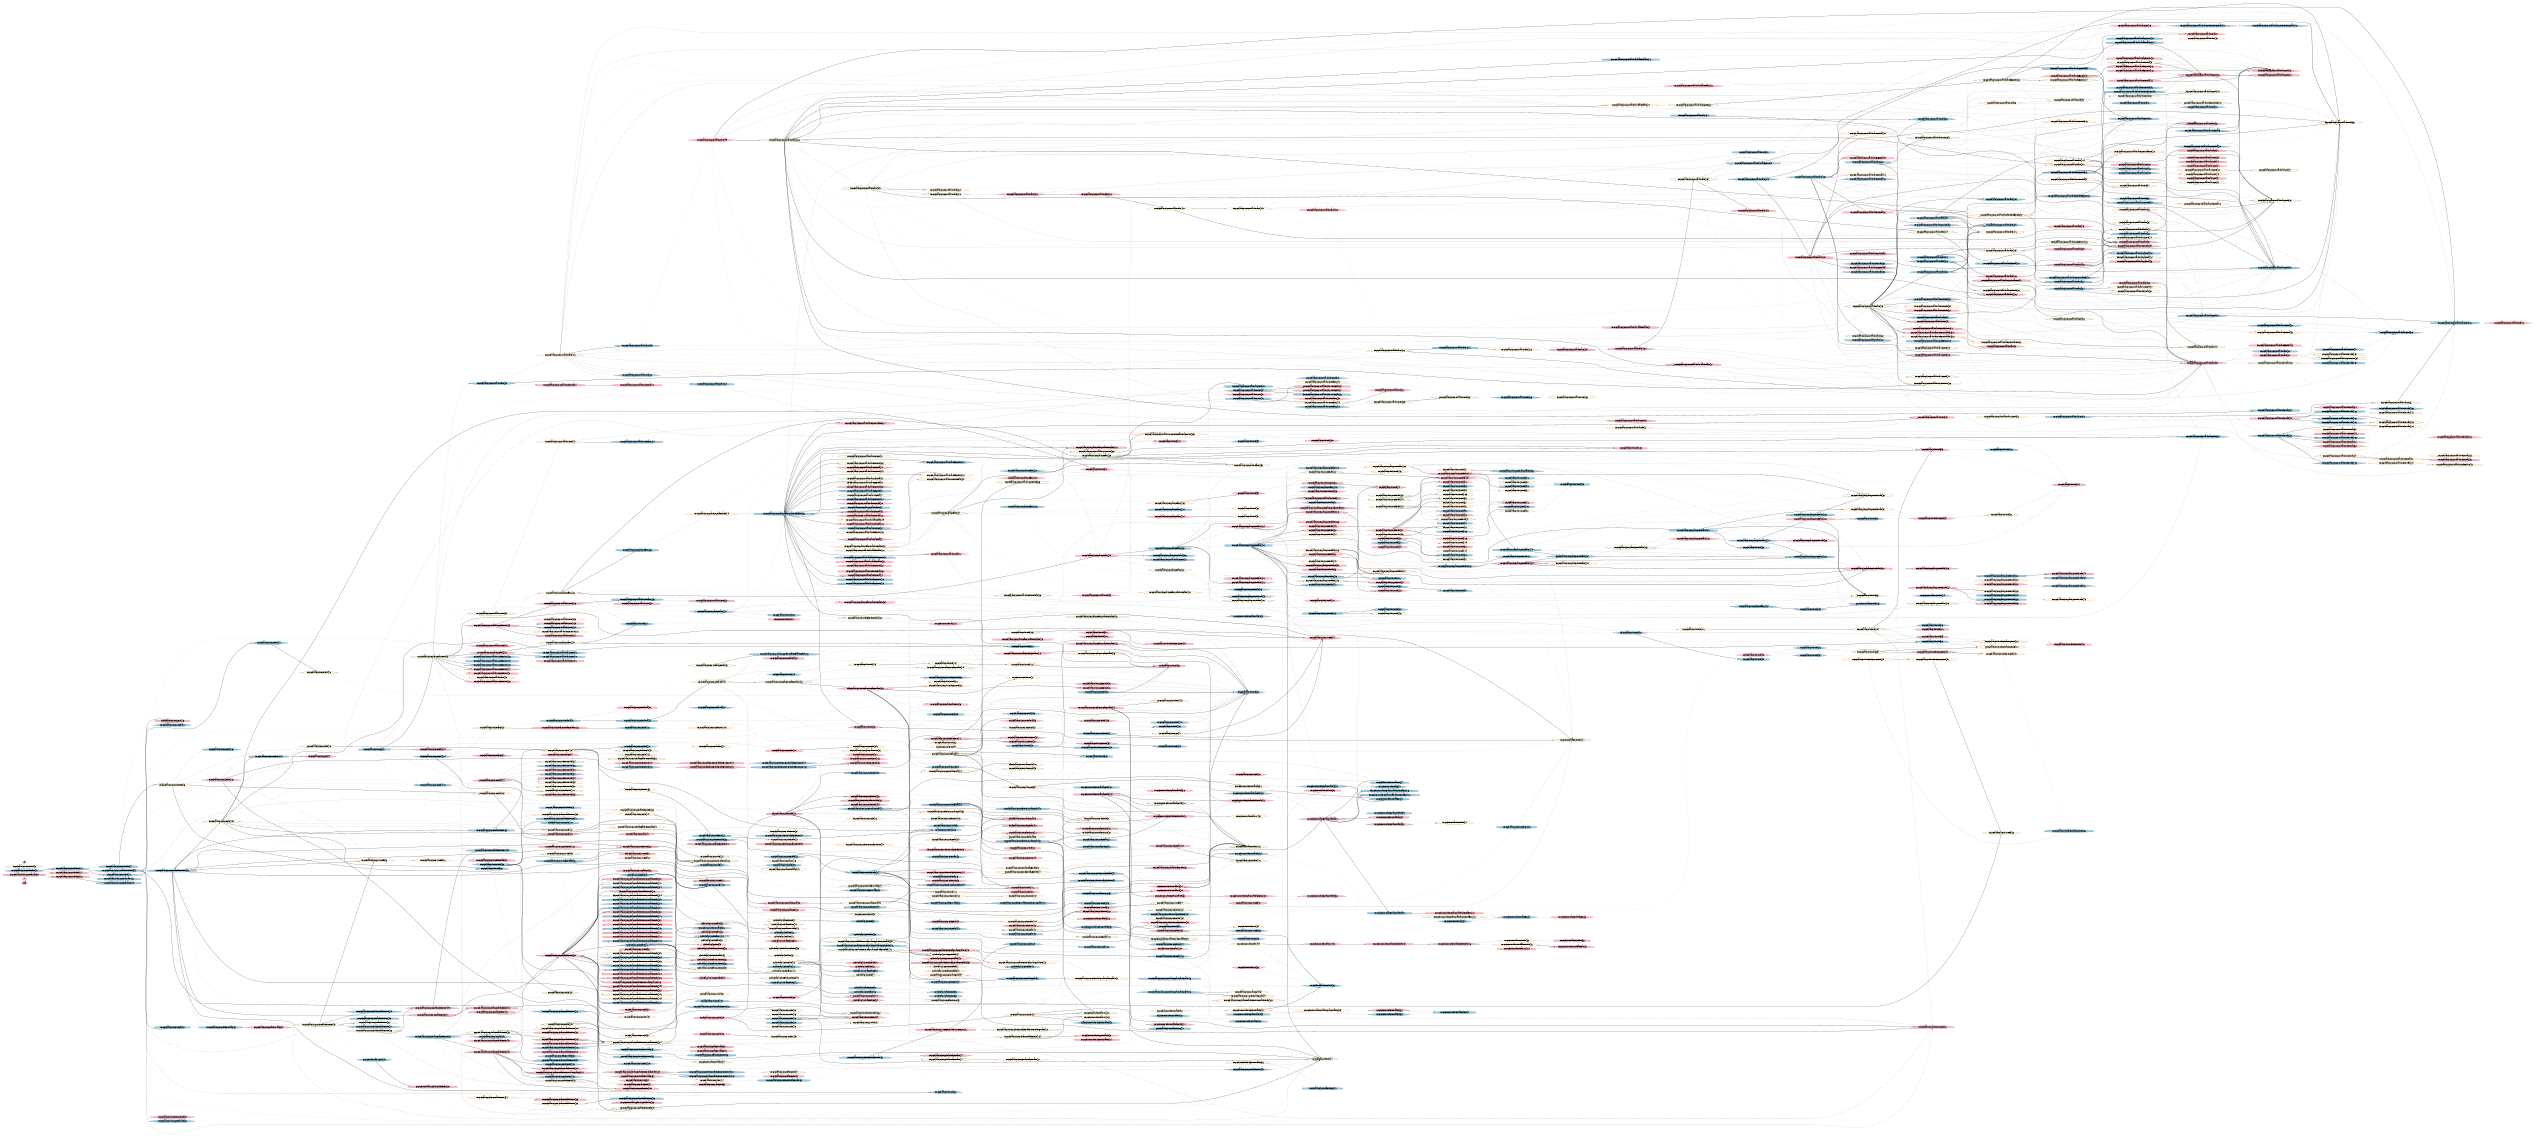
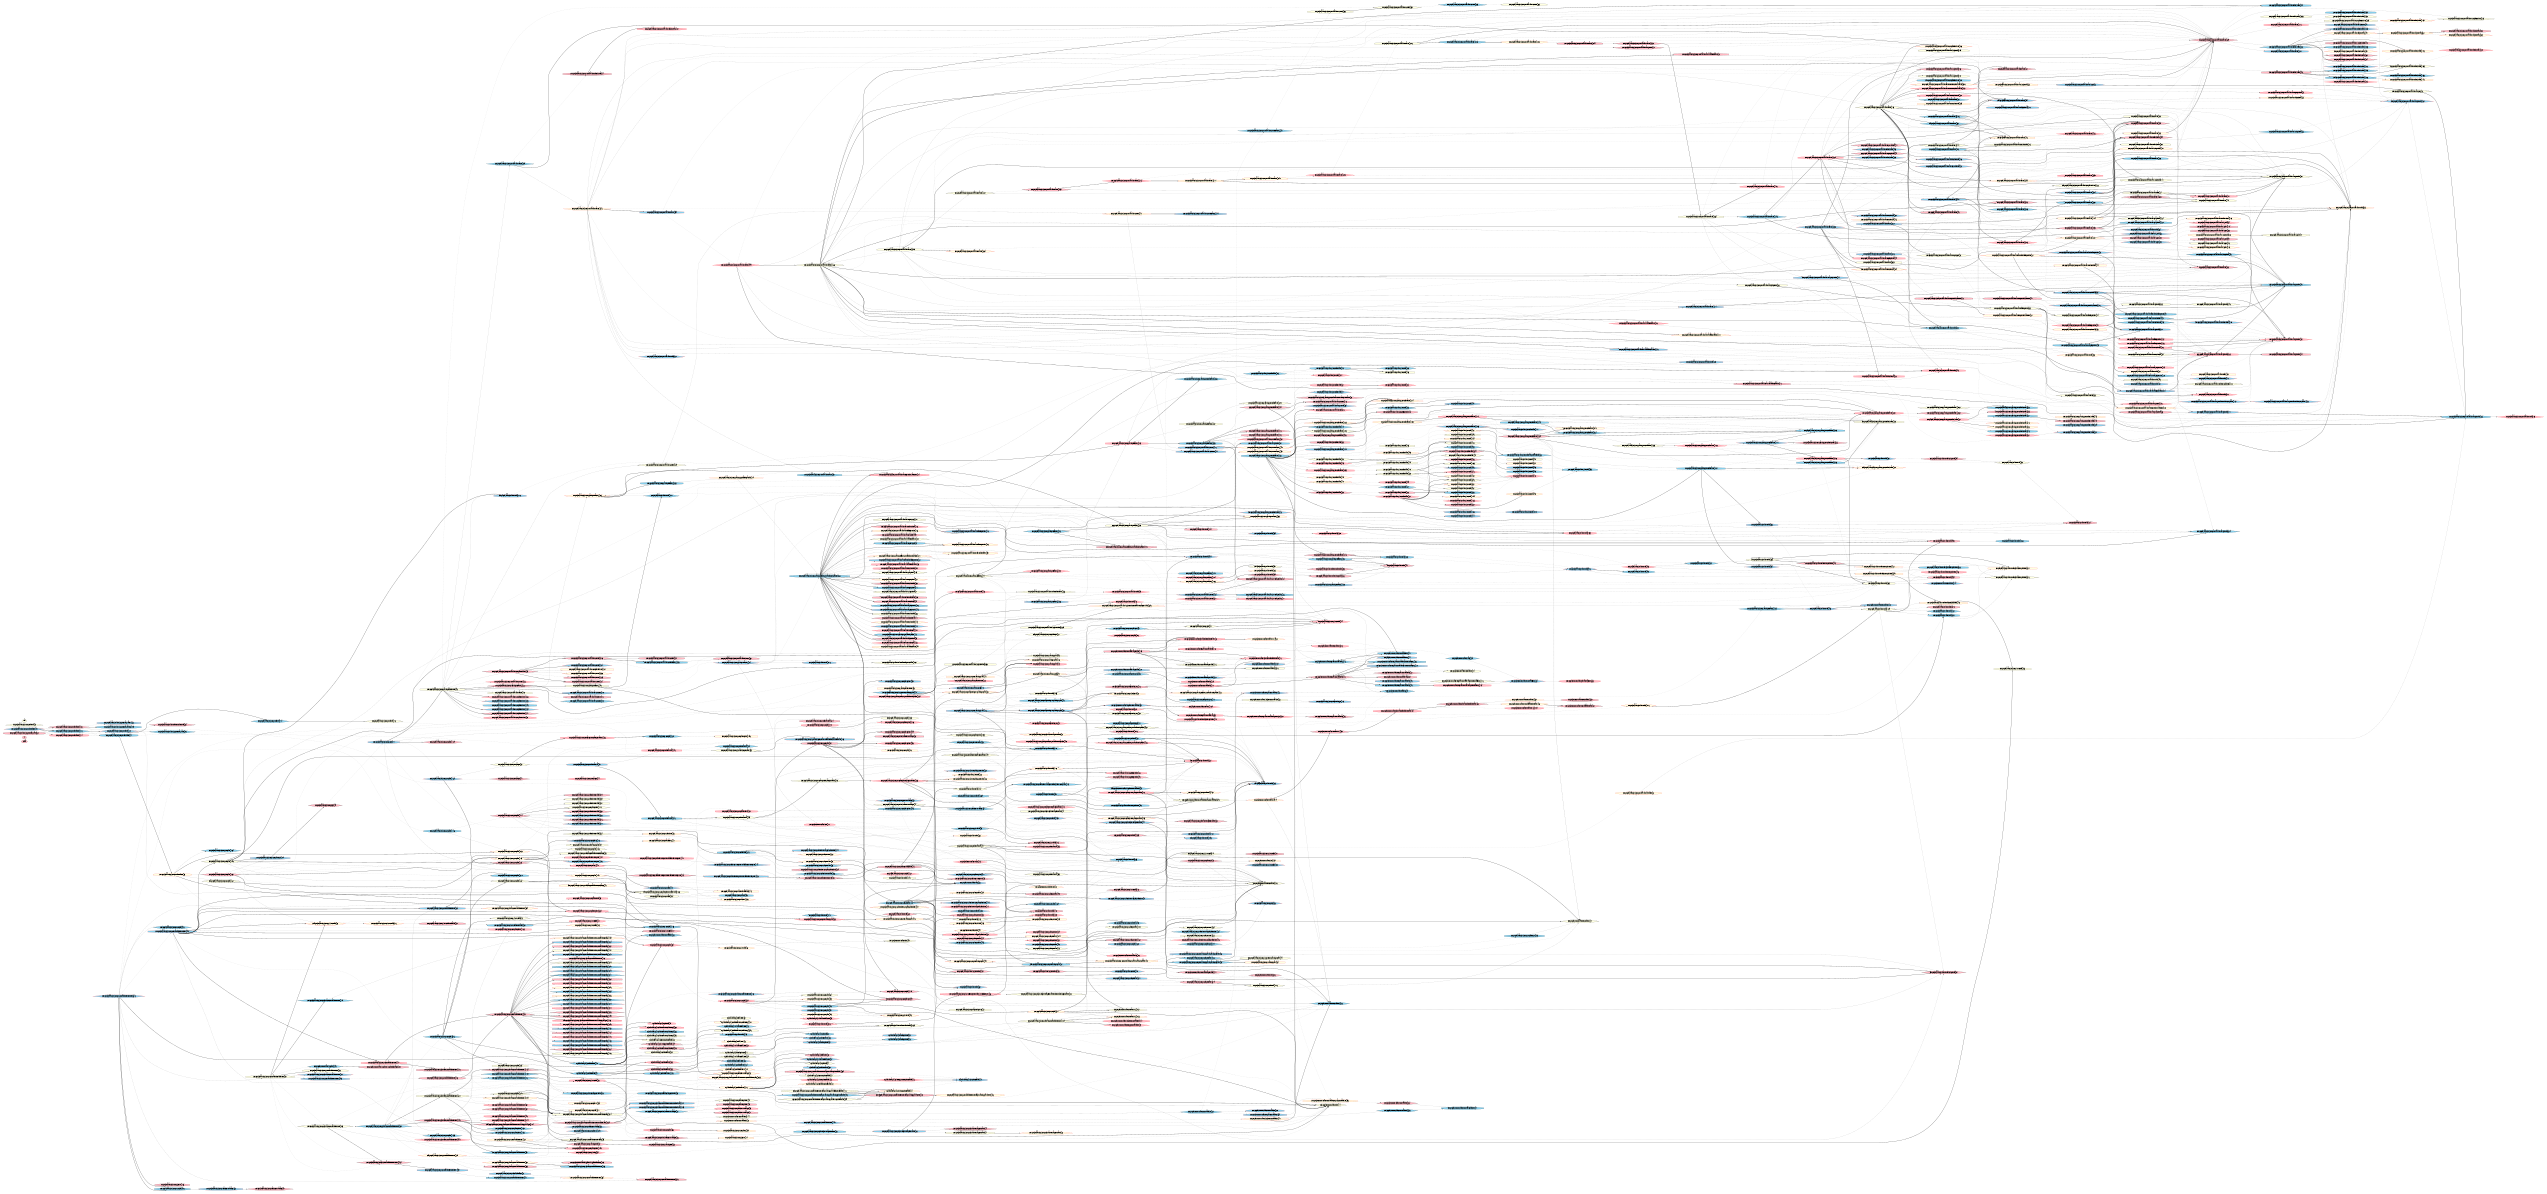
edge "com.google.javascript.jscomp.CodeGenerator#766" -> "com.google.javascript.rhino.Node#615": now "com.google.javascript.jscomp.CodeGenerator#766" -> "com.google.common.collect.RegularImmutableSet#46"
